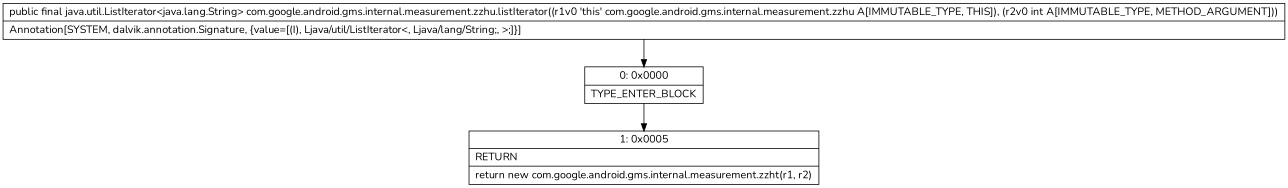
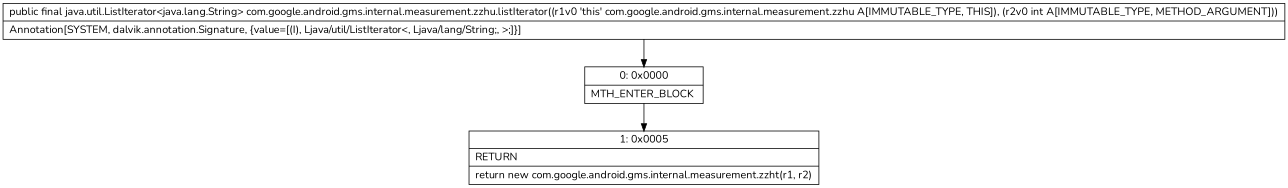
node "0: 0x0000": text "TYPE_ENTER_BLOCK" -> "MTH_ENTER_BLOCK"
